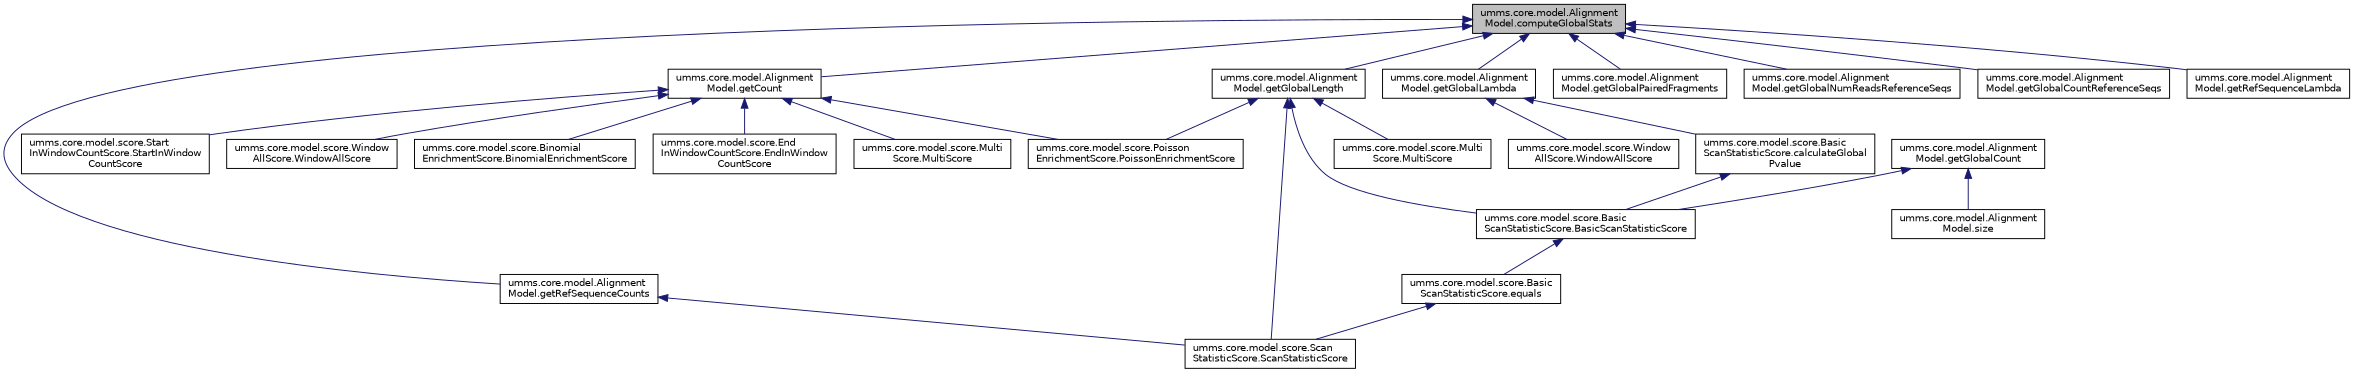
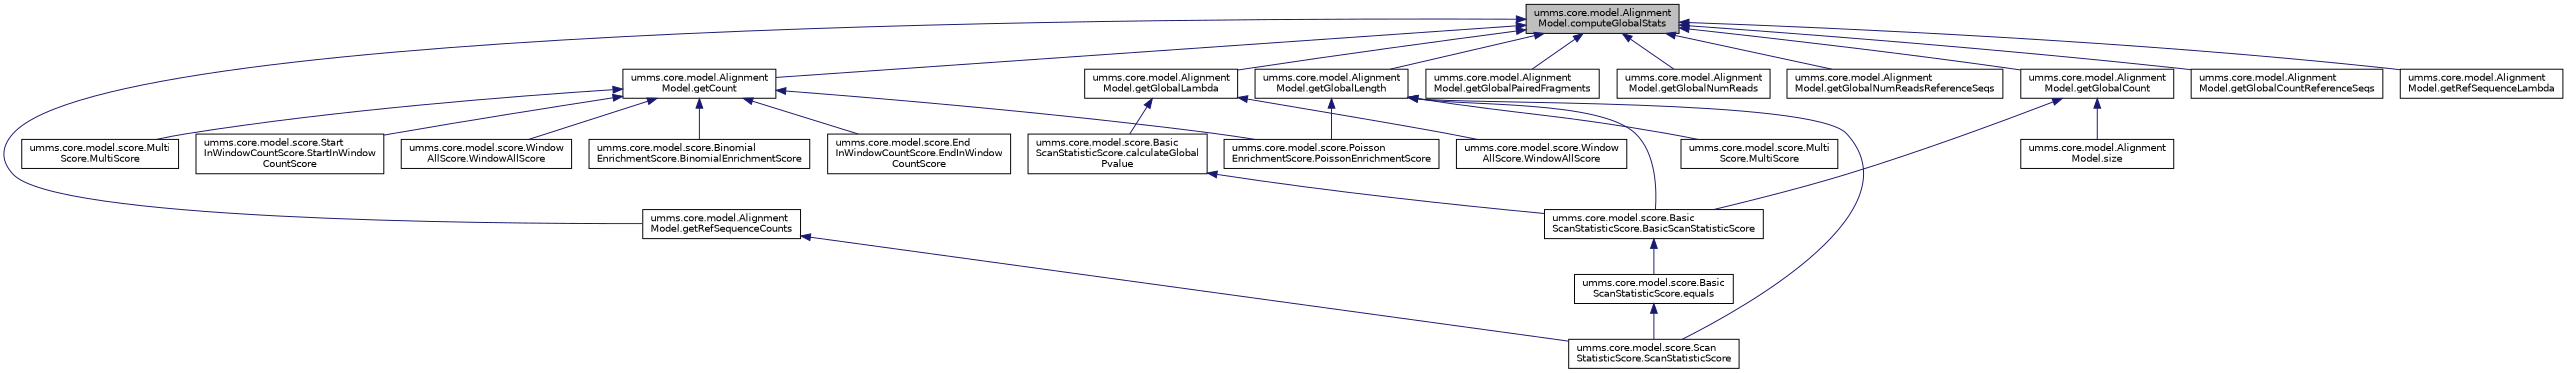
edge "umms.core.model.Alignment Model.getGlobalCount" -> "umms.core.model.Alignment Model.computeGlobalStats": added
node "umms.core.model.Alignment Model.getGlobalNumReads": added
